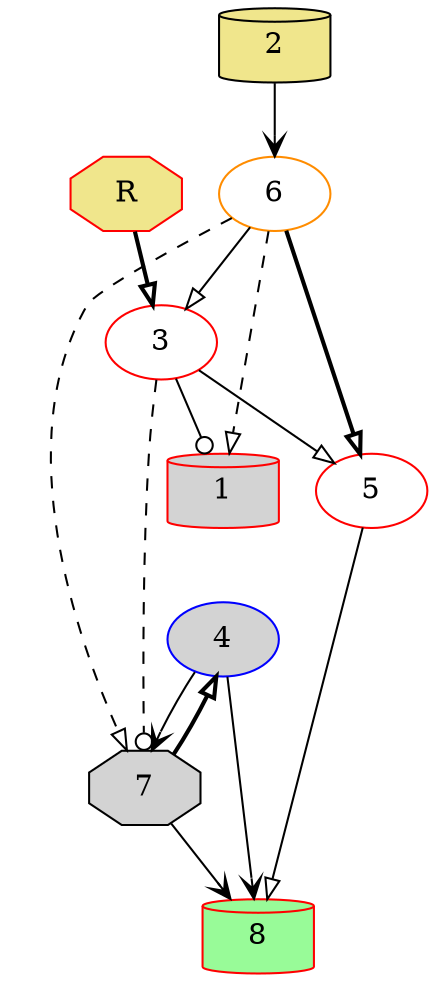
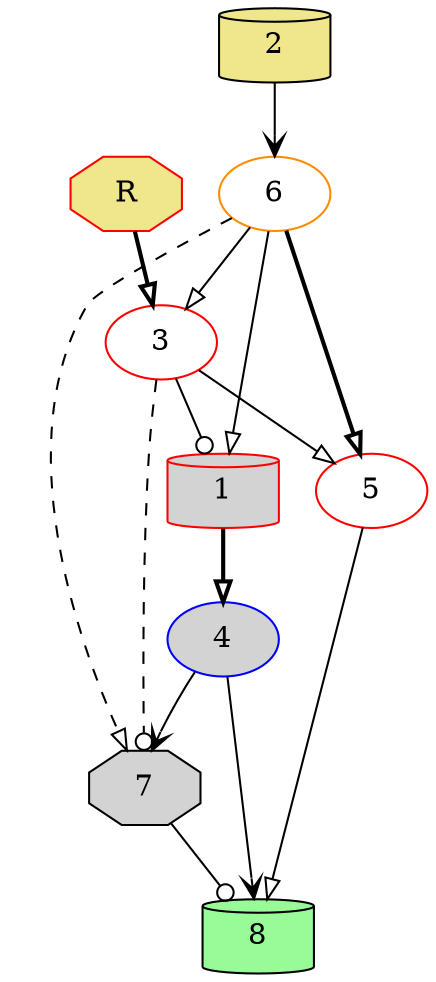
edge "6" -> "1": style dashed -> solid
edge "7" -> "4": now "1" -> "4"
edge "7" -> "8": arrowhead vee -> odot
node "8": color red -> black
